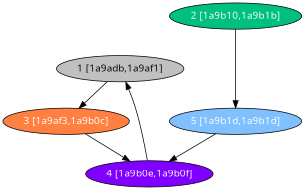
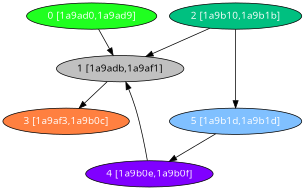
node "0 [1a9ad0,1a9ad9]": added
edge "2 [1a9b10,1a9b1b]" -> "1 [1a9adb,1a9af1]": added
edge "3 [1a9af3,1a9b0c]" -> "4 [1a9b0e,1a9b0f]": removed
